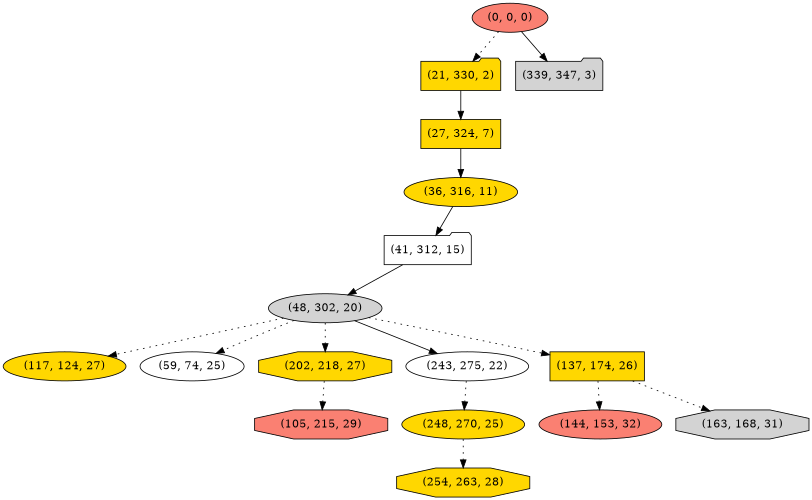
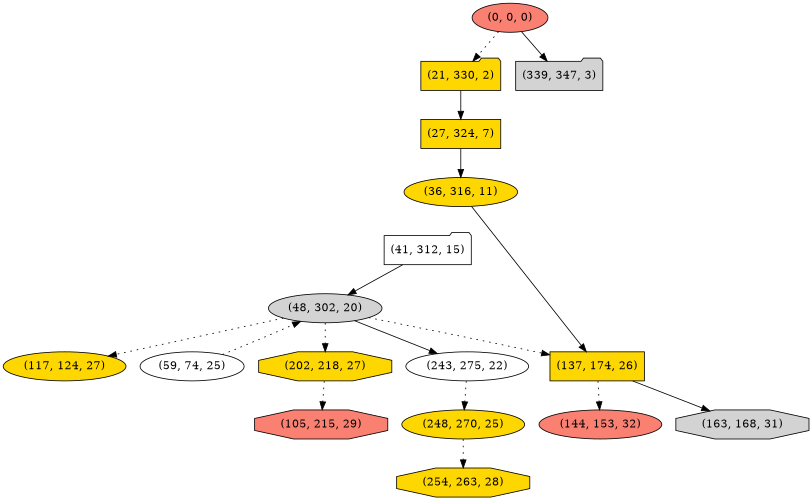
edge "(36, 316, 11)" -> "(41, 312, 15)": now "(36, 316, 11)" -> "(137, 174, 26)"
edge "(48, 302, 20)" -> "(59, 74, 25)": reversed
edge "(137, 174, 26)" -> "(163, 168, 31)": style dotted -> solid
